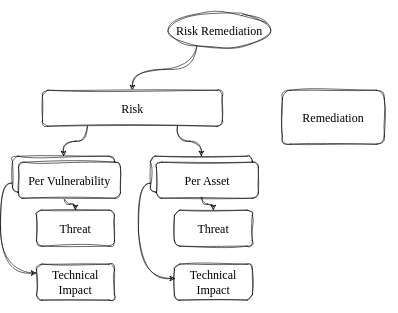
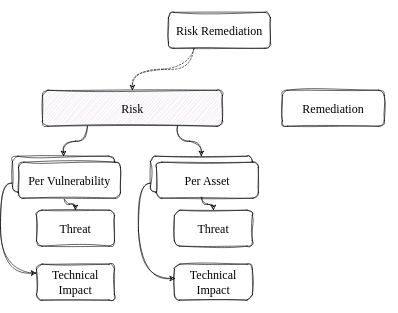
node "Risk Remediation": shape ellipse -> rounded rectangle
edge "Risk Remediation" -> "Risk": style solid -> dashed
node "Risk": fillcolor #ffffff -> #e1d5e7
node "Remediation": size 102x54 -> 102x36
